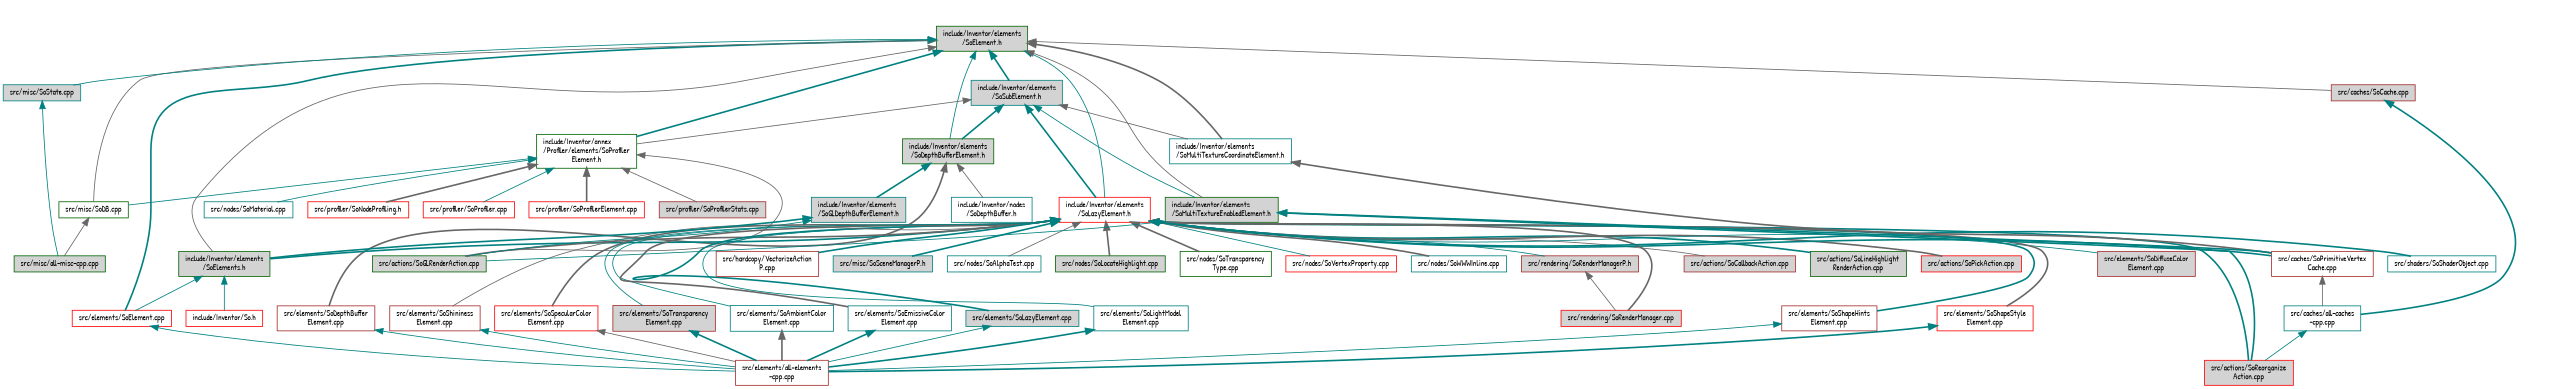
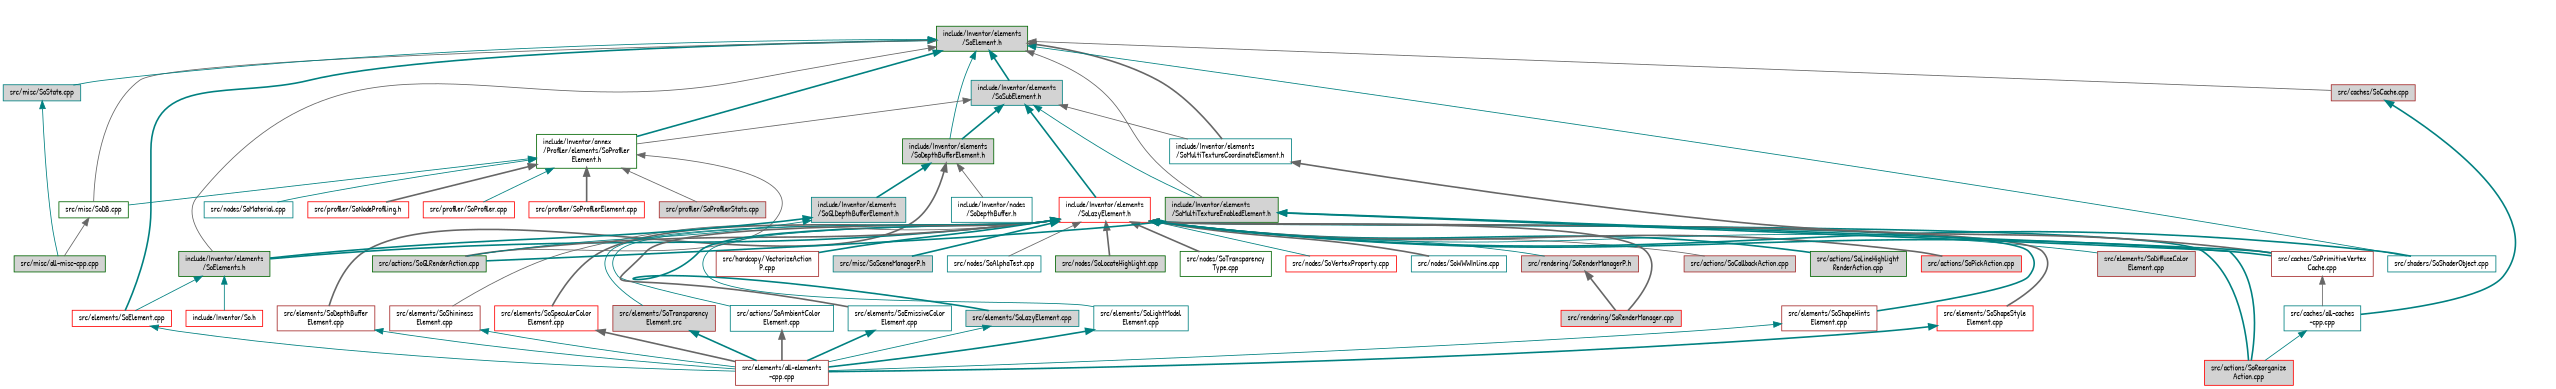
edge "include/Inventor/elements /SoLazyElement.h" -> "include/Inventor/elements /SoElement.h": now "src/shaders/SoShaderObject.cpp" -> "include/Inventor/elements /SoElement.h"
edge "src/actions/SoGLRenderAction.cpp" -> "include/Inventor/elements /SoMultiTextureEnabledElement.h": style solid -> bold
edge "src/rendering/SoRenderManager.cpp" -> "src/rendering/SoRenderManagerP.h": style solid -> bold
node "src/elements/SoTransparency Element.cpp": label "src/elements/SoTransparency Element.cpp" -> "src/elements/SoTransparency Element.src"
node "src/elements/SoAmbientColor Element.cpp": label "src/elements/SoAmbientColor Element.cpp" -> "src/actions/SoAmbientColor Element.cpp"
edge "src/elements/all-elements -cpp.cpp" -> "src/elements/SoSpecularColor Element.cpp": style solid -> bold
